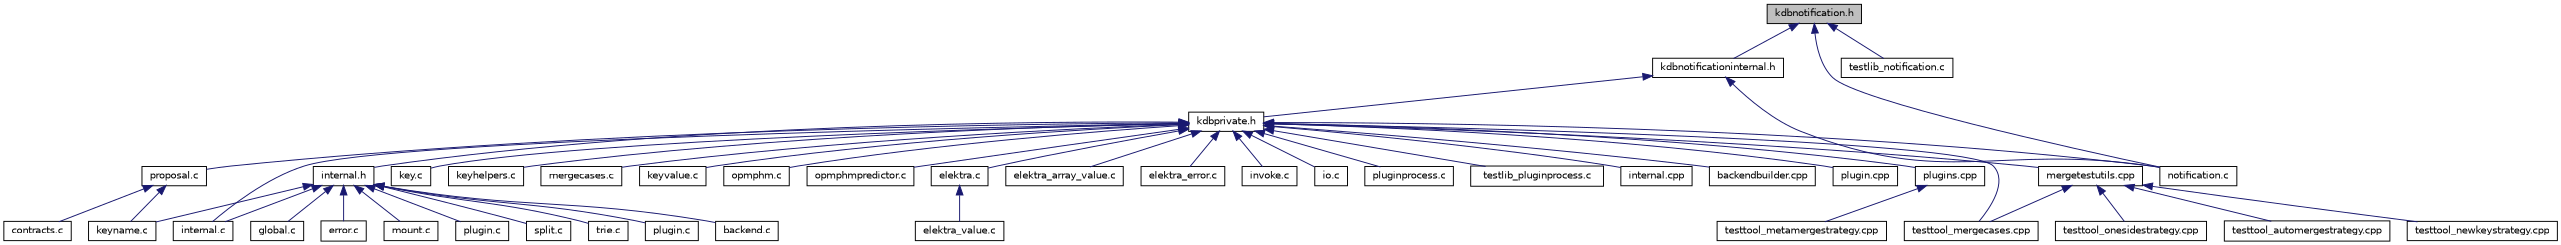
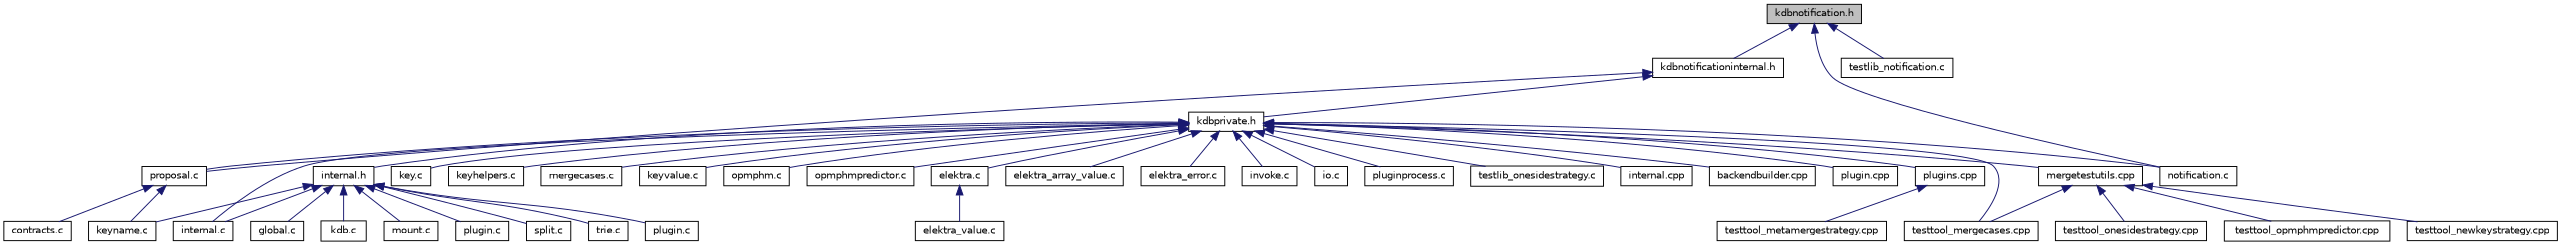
edge "notification.c" -> "kdbnotificationinternal.h": now "proposal.c" -> "kdbnotificationinternal.h"
node "testlib_pluginprocess.c": label "testlib_pluginprocess.c" -> "testlib_onesidestrategy.c"
node "error.c": label "error.c" -> "kdb.c"
node "backend.c": removed
node "testtool_automergestrategy.cpp": label "testtool_automergestrategy.cpp" -> "testtool_opmphmpredictor.cpp"
